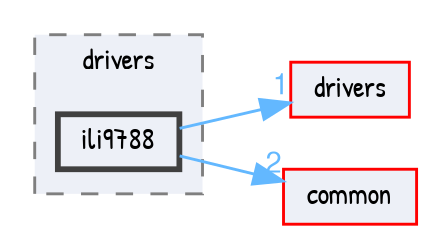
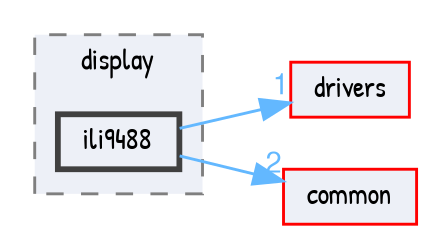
cluster "drivers": label "drivers" -> "display"
node "ili9788": label "ili9788" -> "ili9488"
